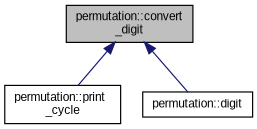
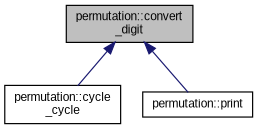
node "permutation::print _cycle": label "permutation::print _cycle" -> "permutation::cycle _cycle"
node "permutation::digit": label "permutation::digit" -> "permutation::print"
